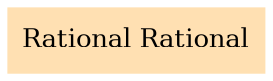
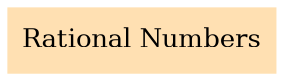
node "Rational Rational": label "Rational Rational" -> "Rational Numbers"
